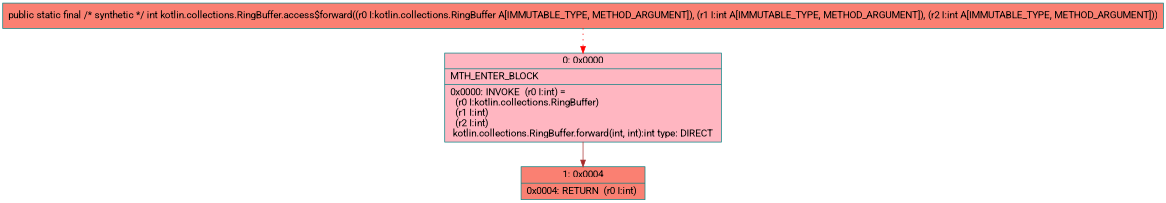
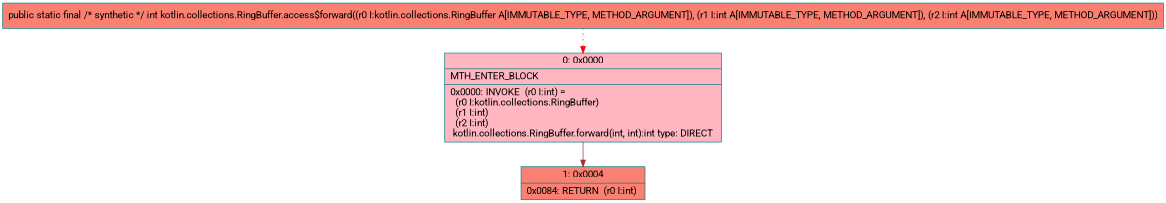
node "1: 0x0004": text "0x0004: RETURN  (r0 I:int)" -> "0x0084: RETURN  (r0 I:int)"
